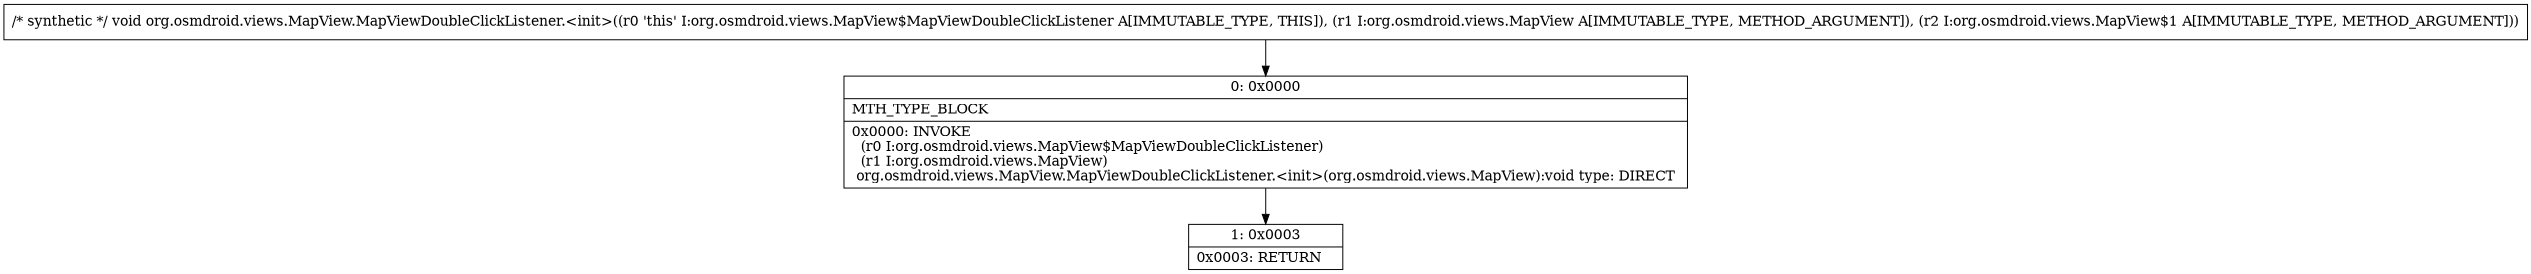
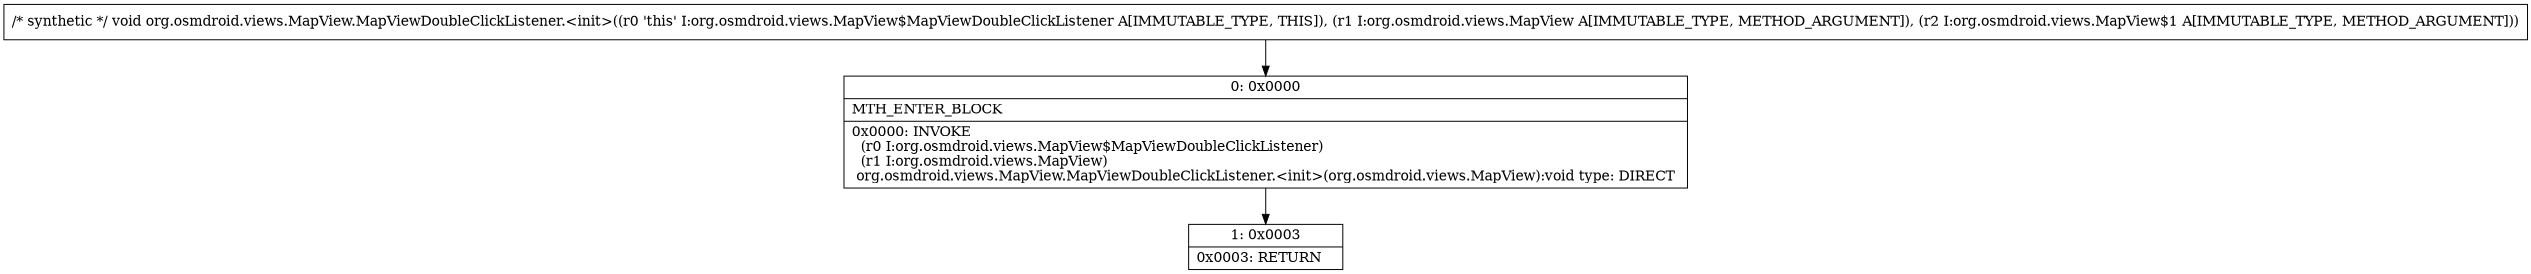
node "0: 0x0000": text "MTH_TYPE_BLOCK" -> "MTH_ENTER_BLOCK"
